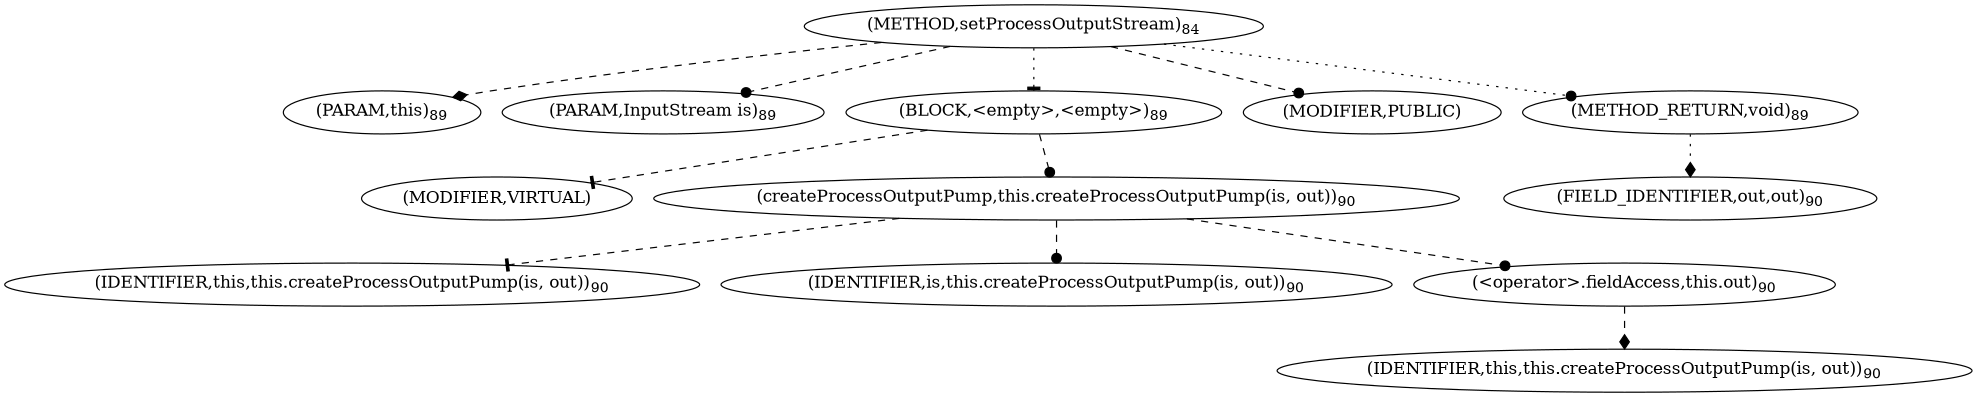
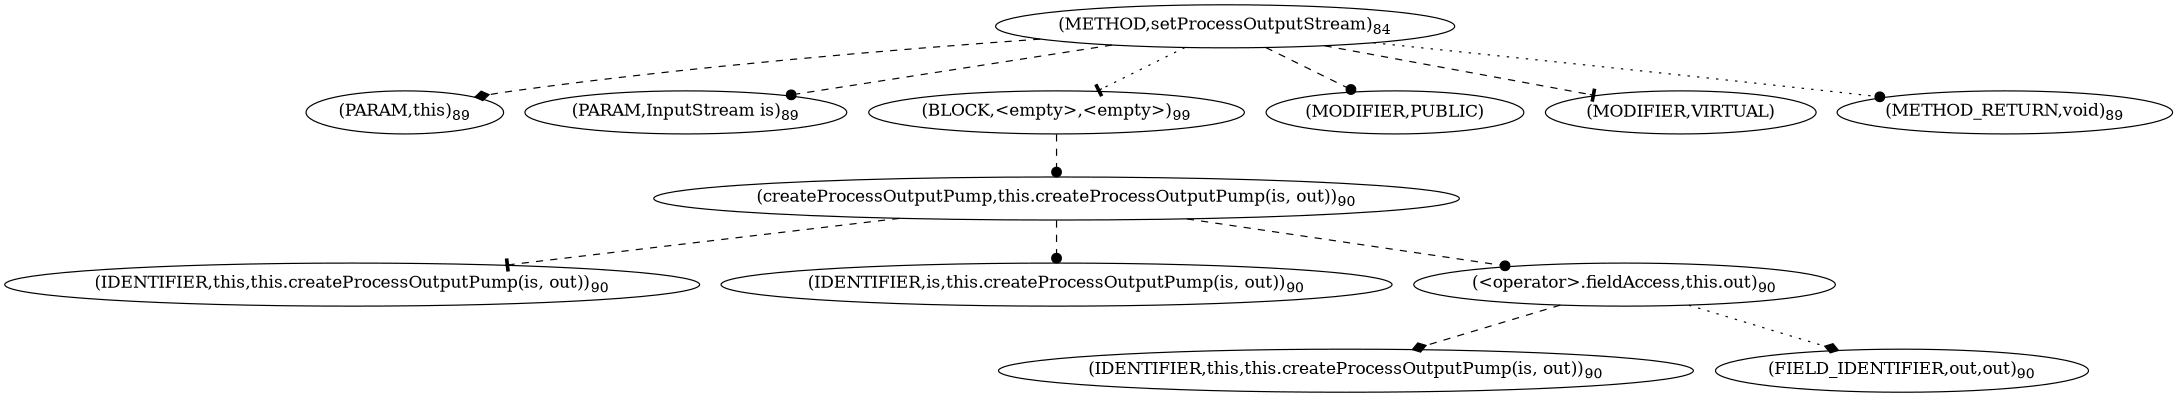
node "(BLOCK,<empty>,<empty>)": text "89" -> "99"
edge "(METHOD_RETURN,void)" -> "(FIELD_IDENTIFIER,out,out)": now "(<operator>.fieldAccess,this.out)" -> "(FIELD_IDENTIFIER,out,out)"
edge "(BLOCK,<empty>,<empty>)" -> "(MODIFIER,VIRTUAL)": now "(METHOD,setProcessOutputStream)" -> "(MODIFIER,VIRTUAL)"
